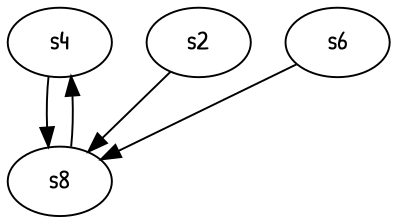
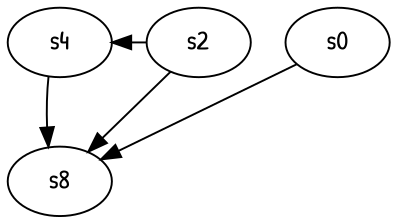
node "s6": label "s6" -> "s0"
edge "s8" -> "s4": now "s2" -> "s4"
